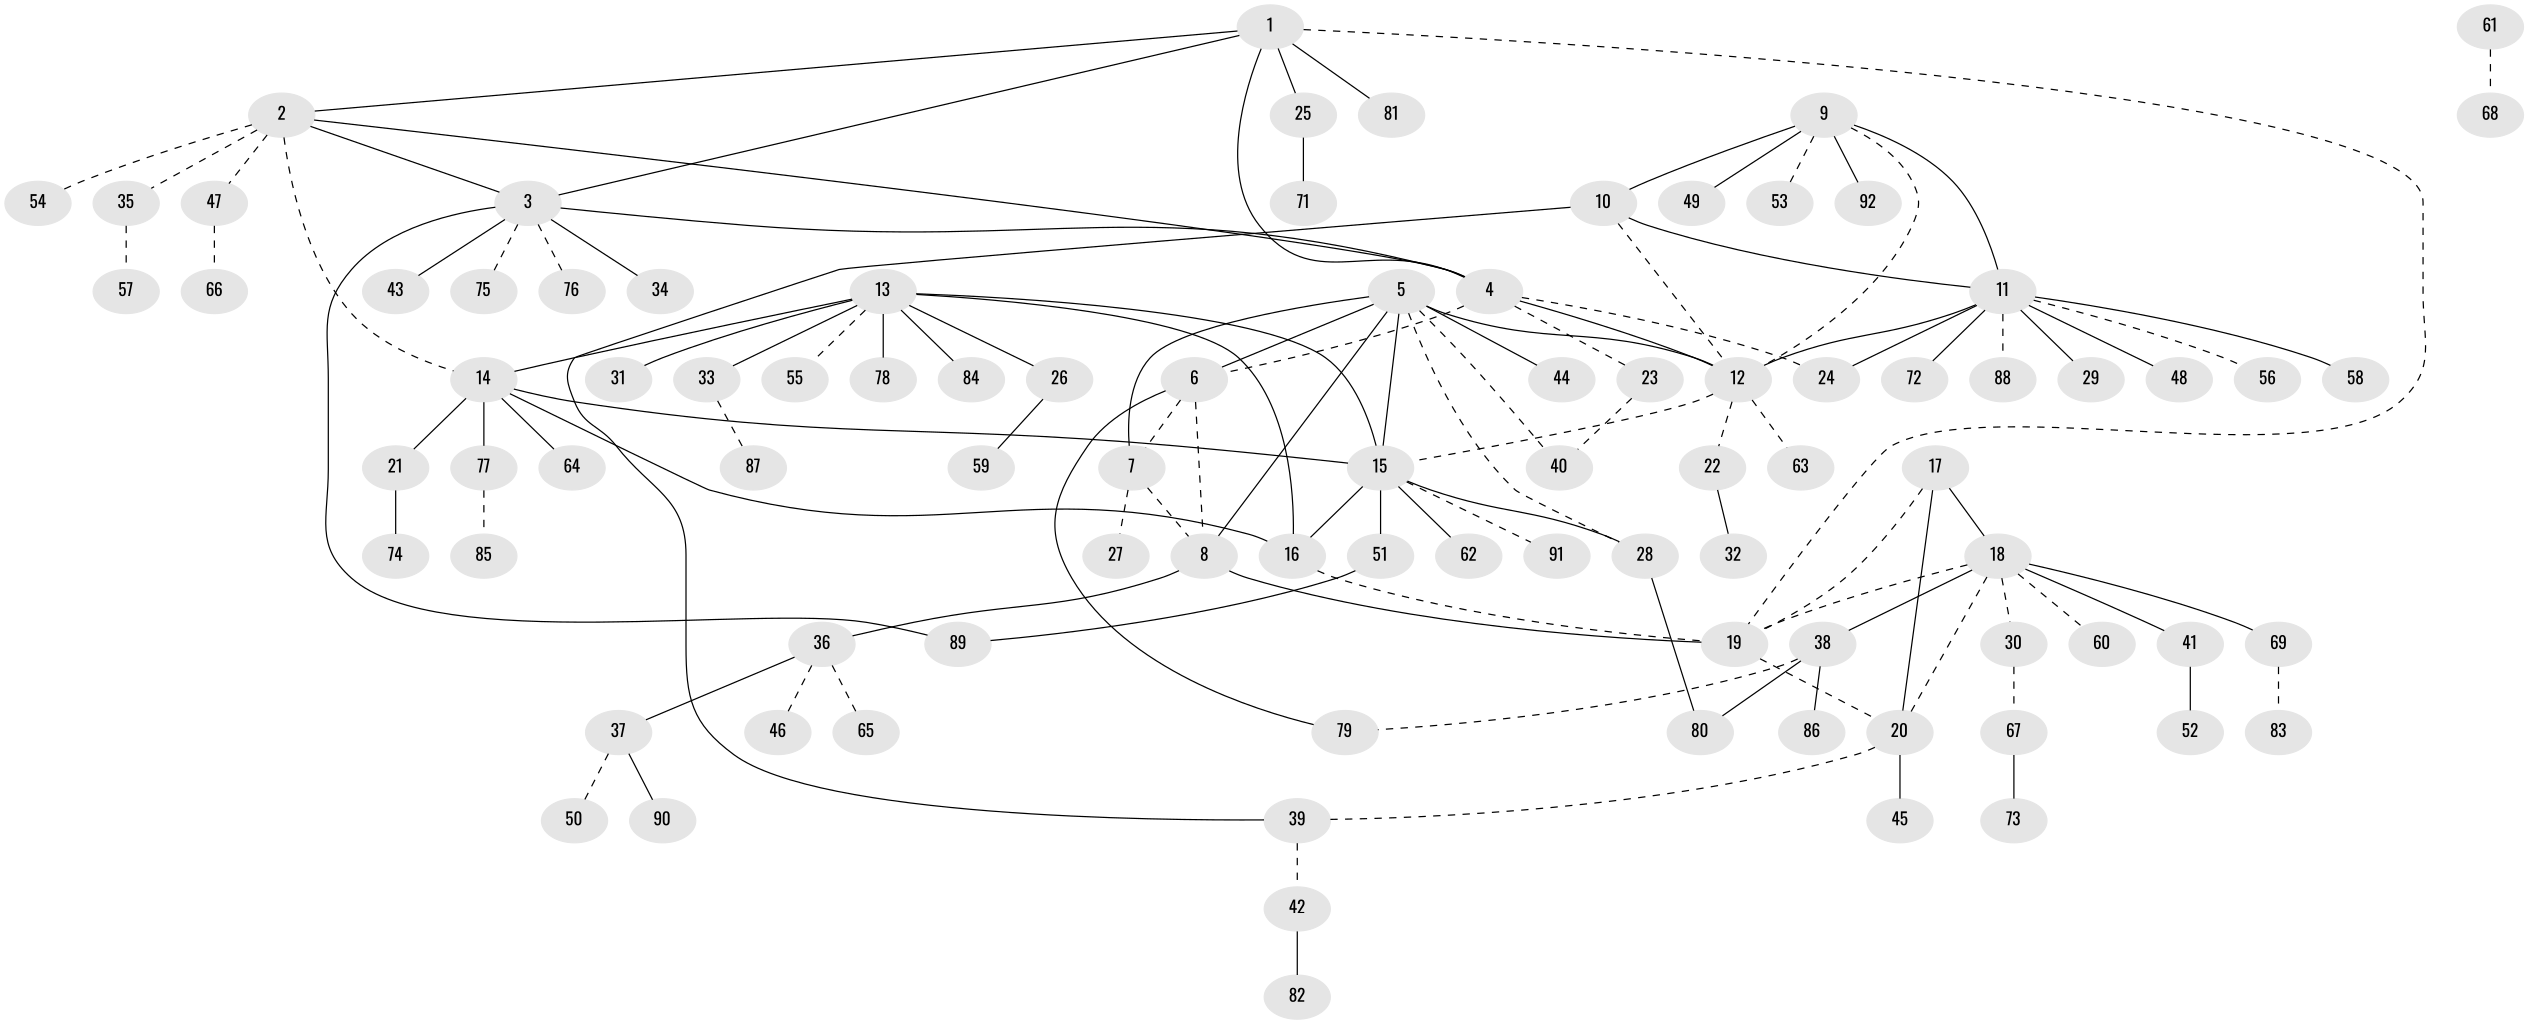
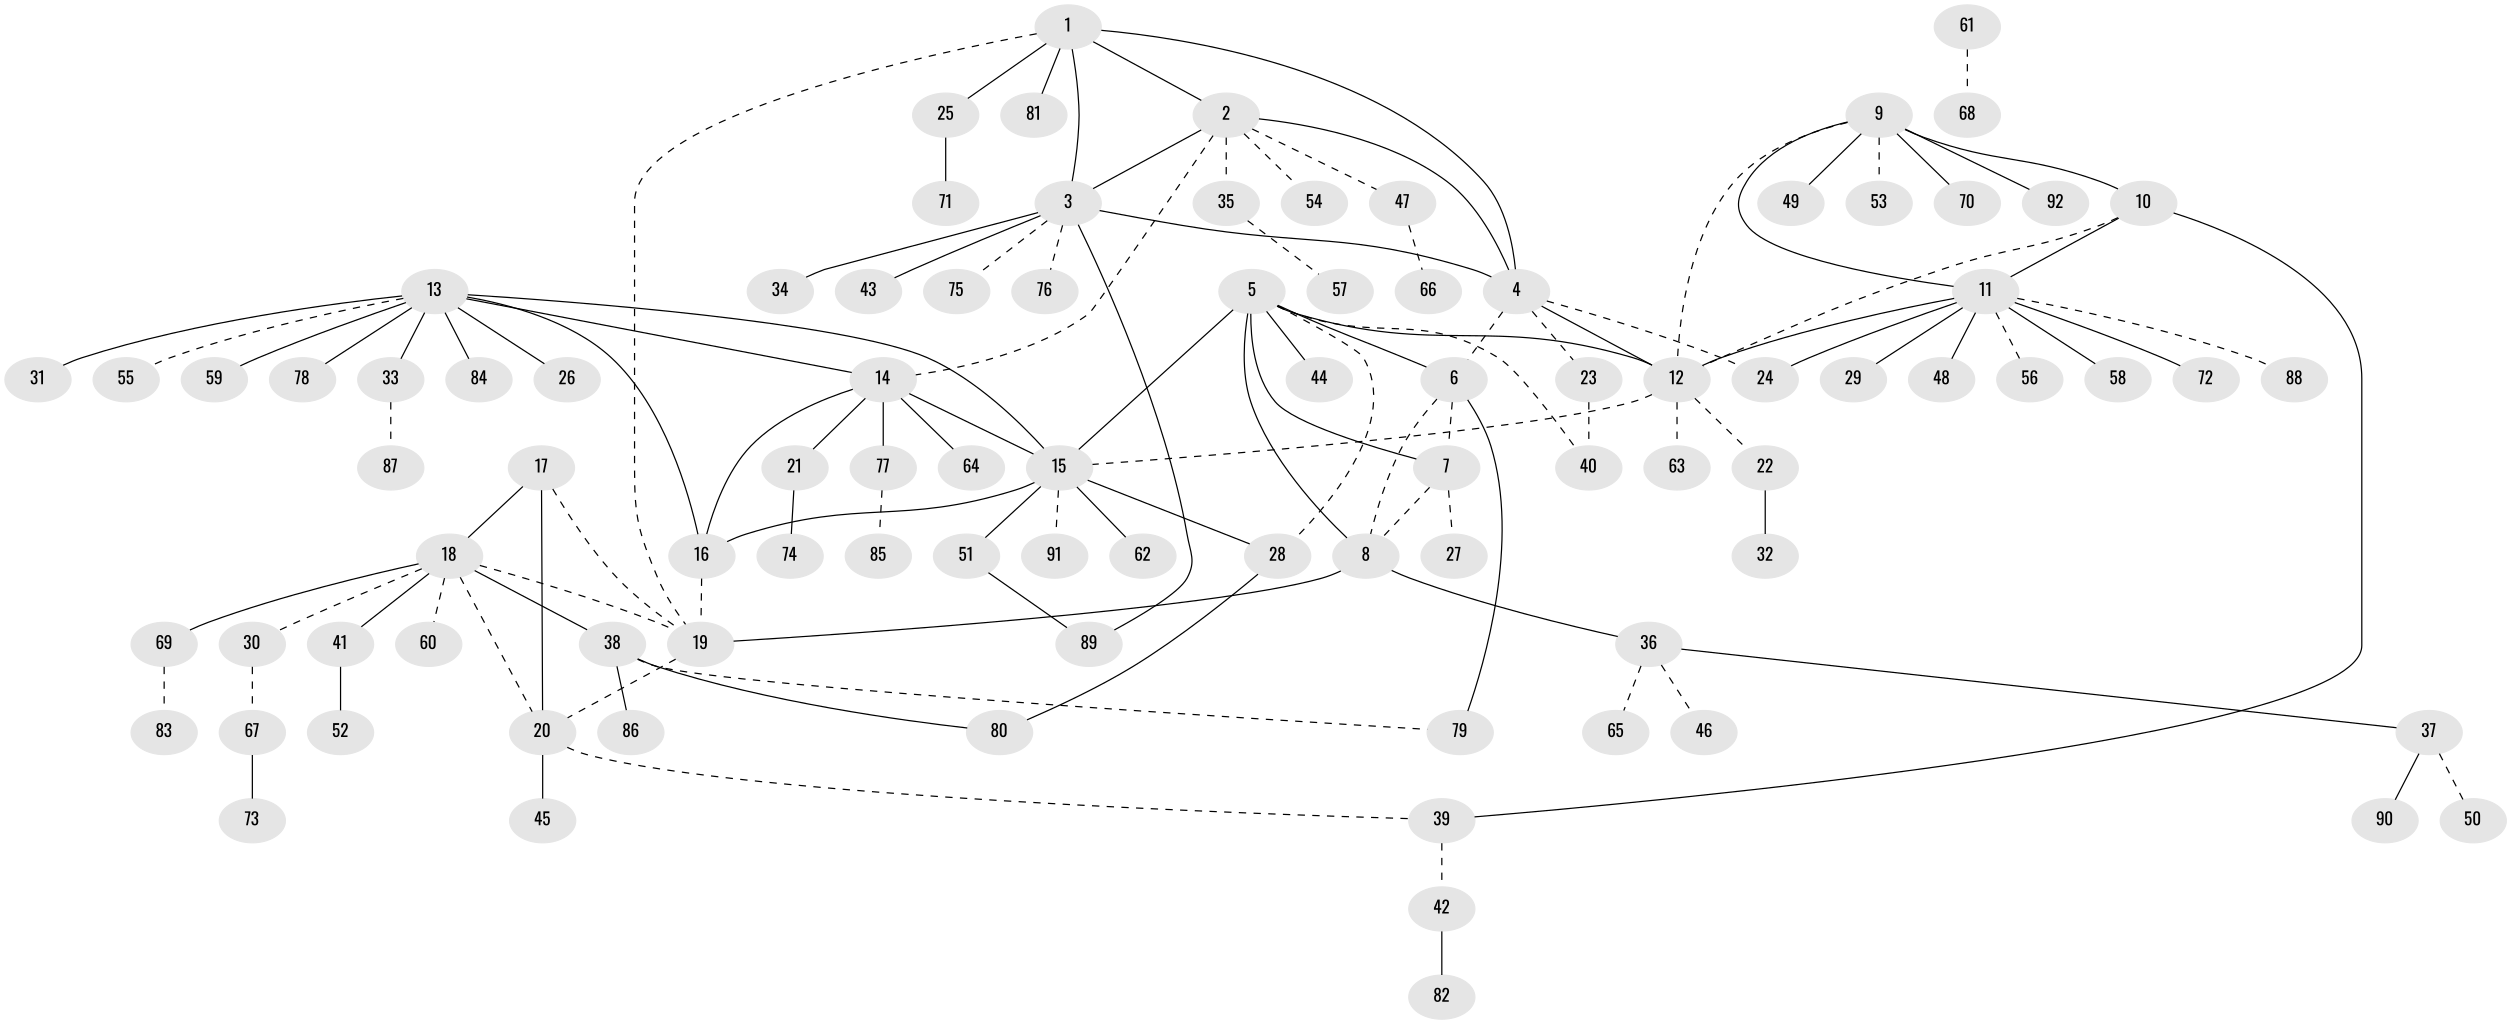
node "70": added
edge "26" -- "59": now "13" -- "59"
